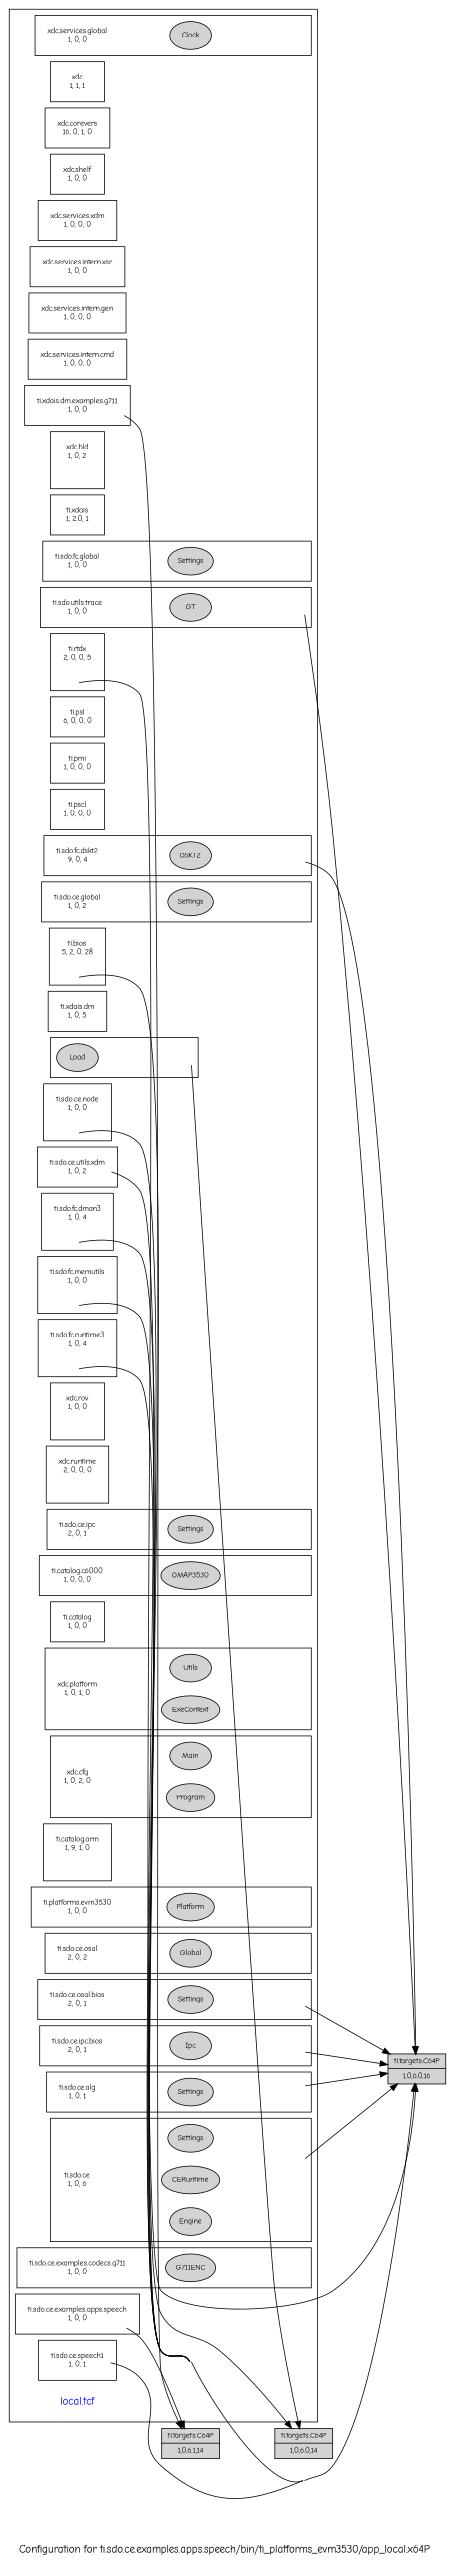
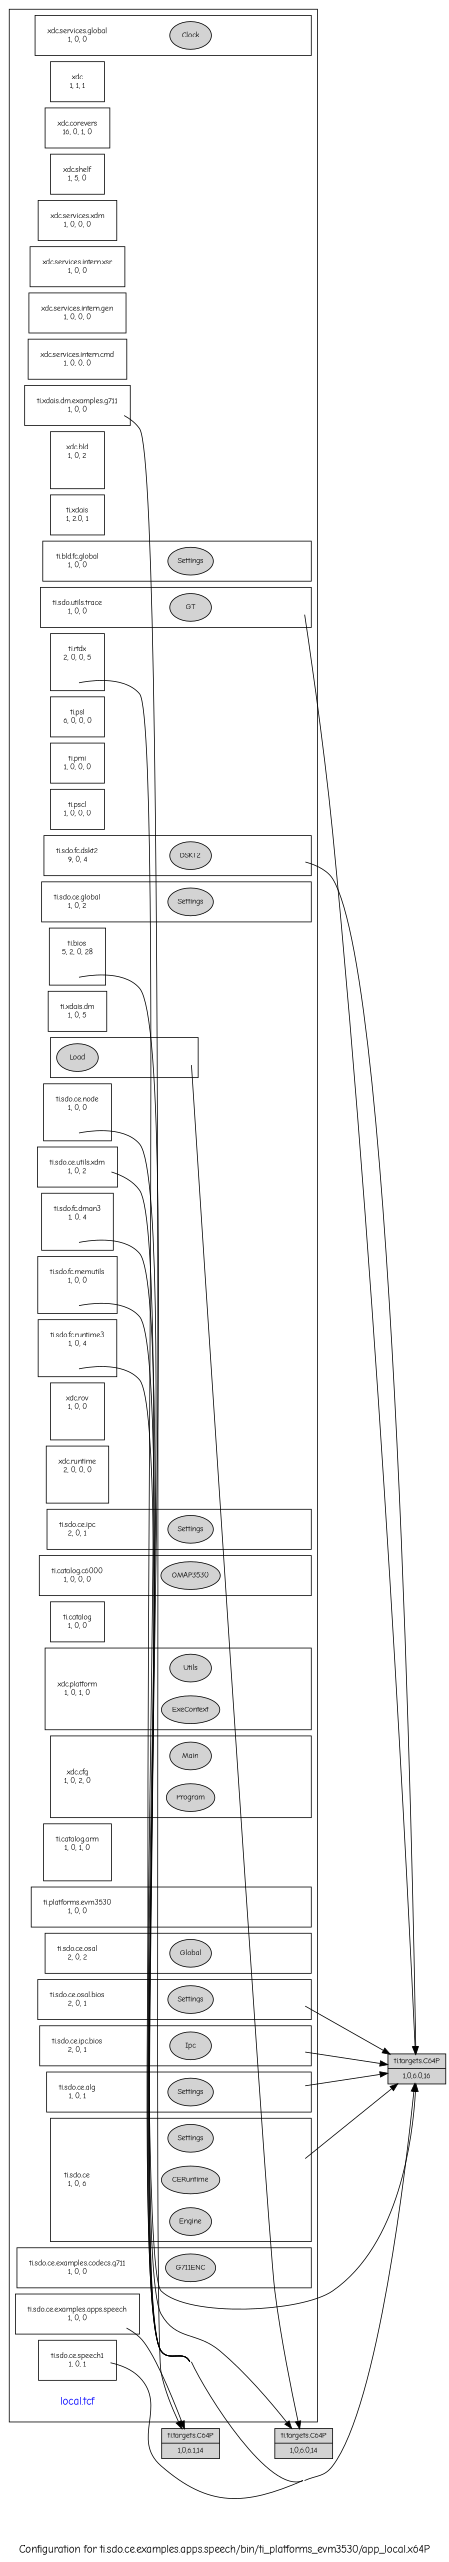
node "xdc.shelf 1, 0, 0": label "xdc.shelf 1, 0, 0" -> "xdc.shelf 1, 5, 0"
node "ti.sdo.fc.global 1, 0, 0": label "ti.sdo.fc.global 1, 0, 0" -> "ti.bld.fc.global 1, 0, 0"
node "ti.catalog.arm 1, 9, 1, 0": label "ti.catalog.arm 1, 9, 1, 0" -> "ti.catalog.arm 1, 0, 1, 0"
node "Platform": removed
